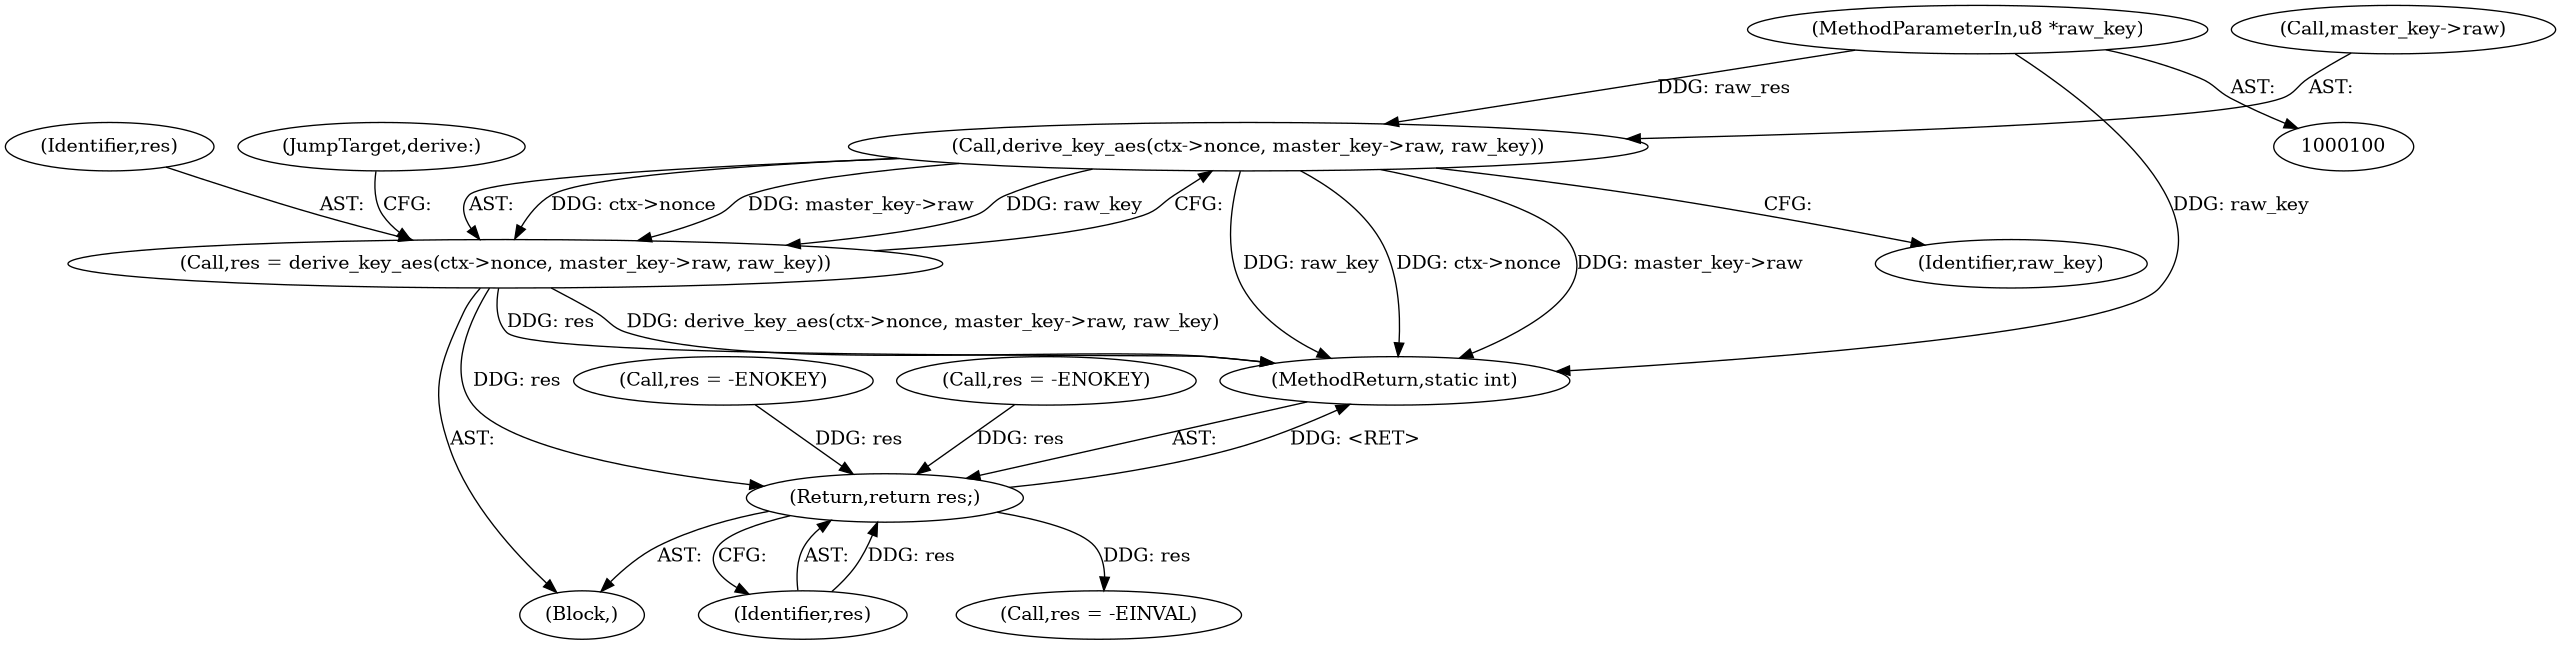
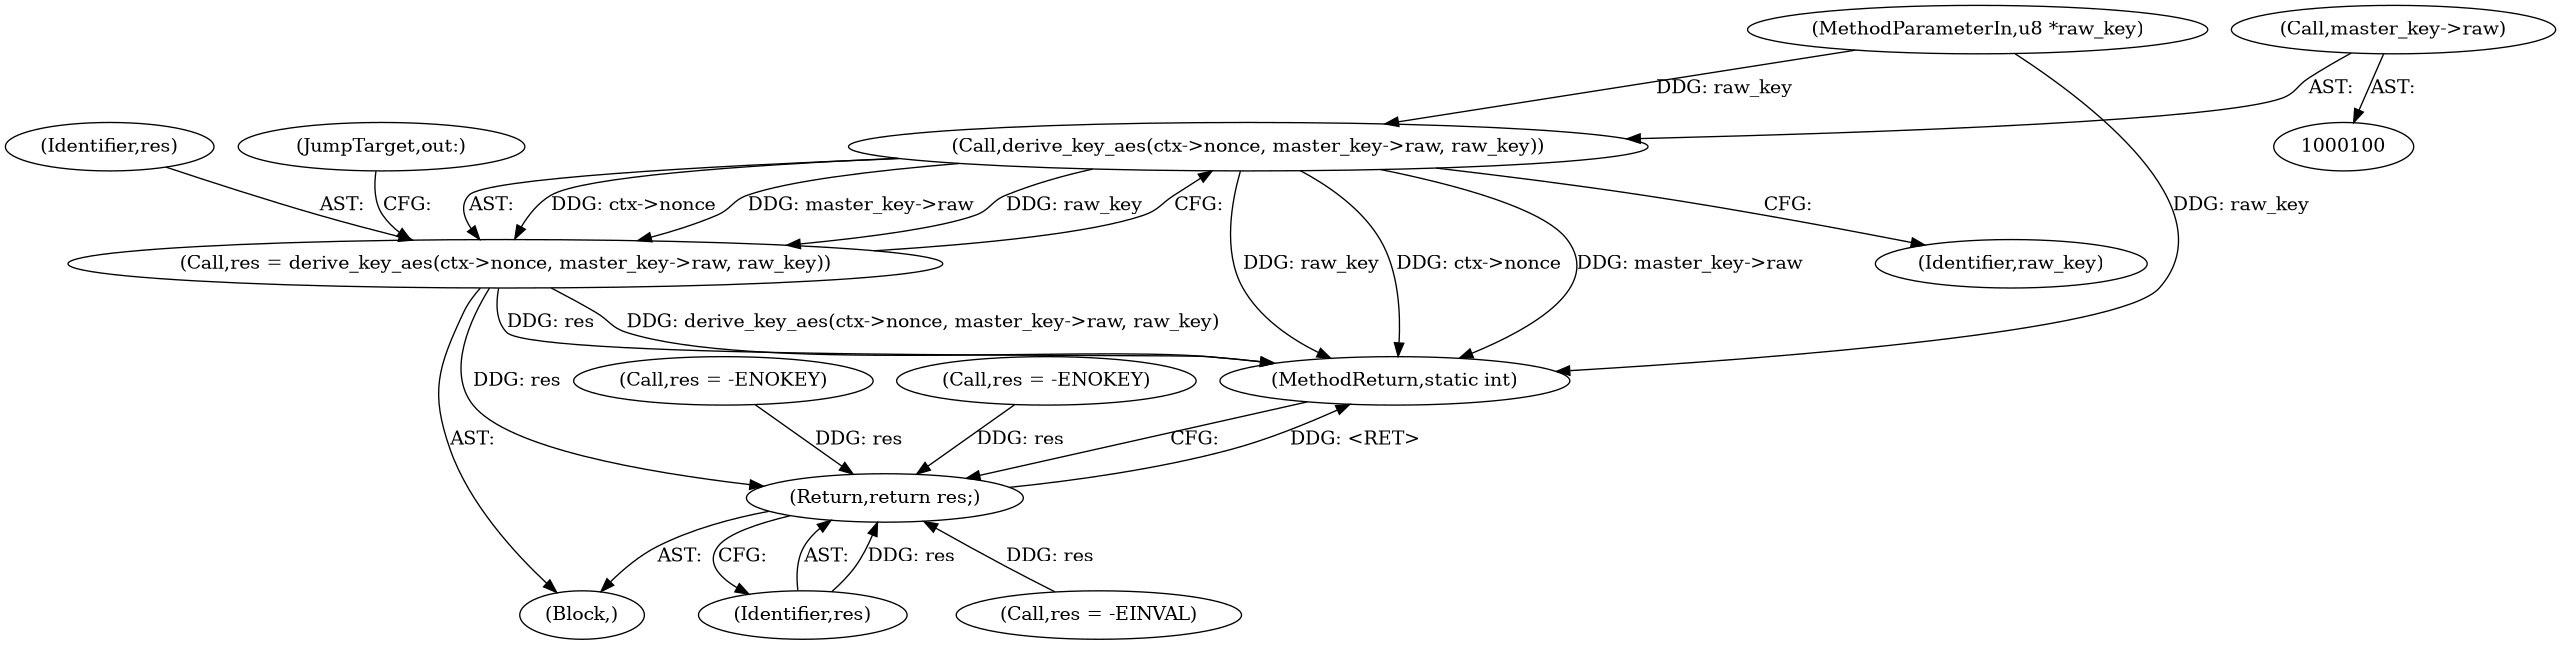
edge "(MethodParameterIn,u8 *raw_key)" -> "1000100": now "(Call,master_key->raw)" -> "1000100"
edge "(MethodParameterIn,u8 *raw_key)" -> "(Call,derive_key_aes(ctx->nonce, master_key->raw, raw_key))": label "DDG: raw_res" -> "DDG: raw_key"
node "(JumpTarget,derive:)": label "(JumpTarget,derive:)" -> "(JumpTarget,out:)"
edge "(MethodReturn,static int)" -> "(Return,return res;)": label "AST: " -> "CFG: "
edge "(Return,return res;)" -> "(Call,res = -EINVAL)": reversed
